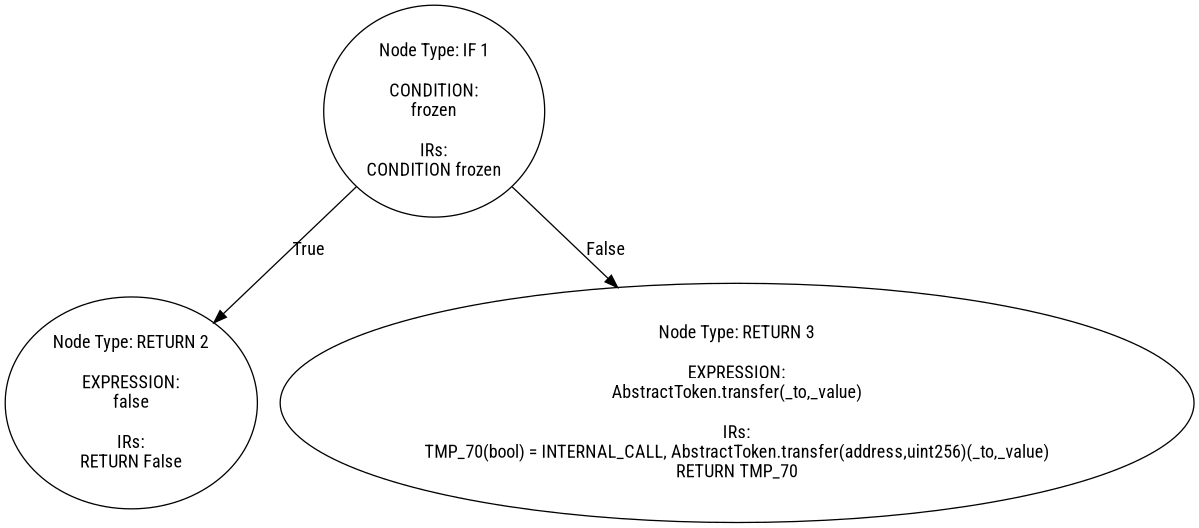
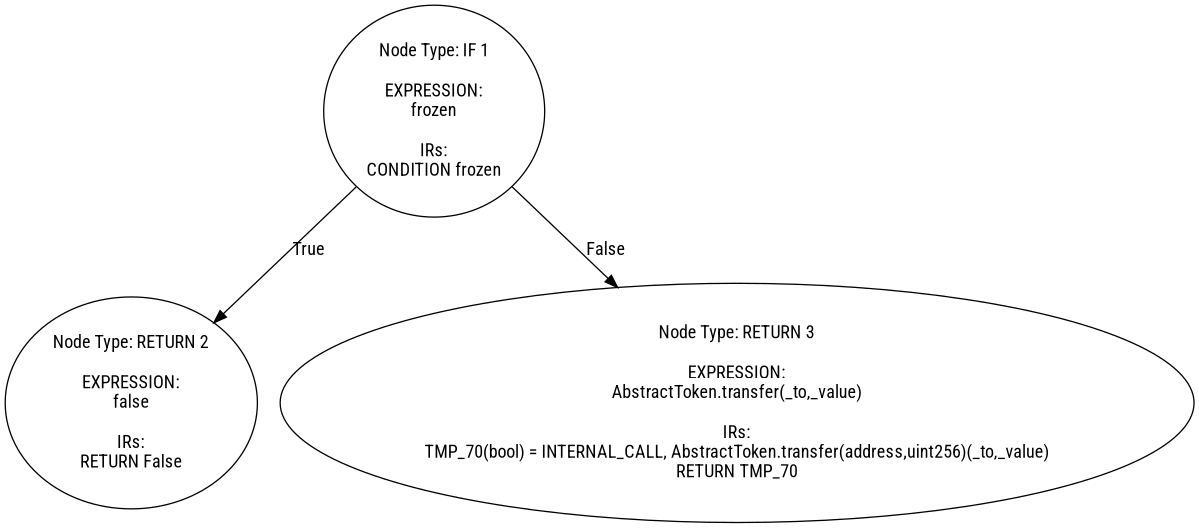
node "Node Type: IF 1 CONDITION: frozen IRs: CONDITION frozen": label "Node Type: IF 1 CONDITION: frozen IRs: CONDITION frozen" -> "Node Type: IF 1 EXPRESSION: frozen IRs: CONDITION frozen"
